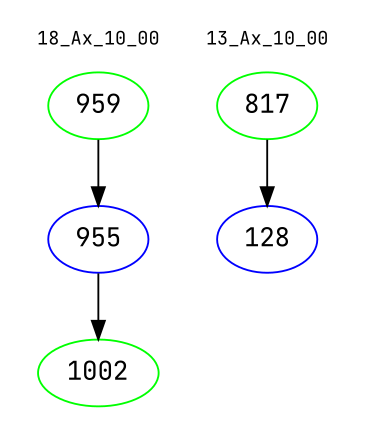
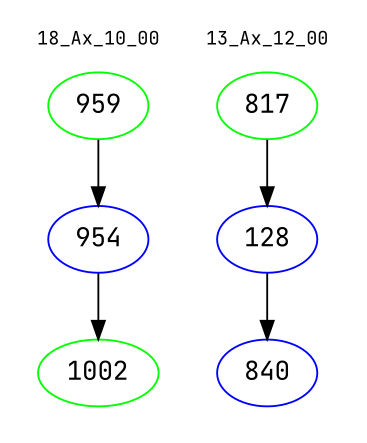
cluster "13_Ax_10_00": label "13_Ax_10_00" -> "13_Ax_12_00"
node "955": label "955" -> "954"
node "840": added
